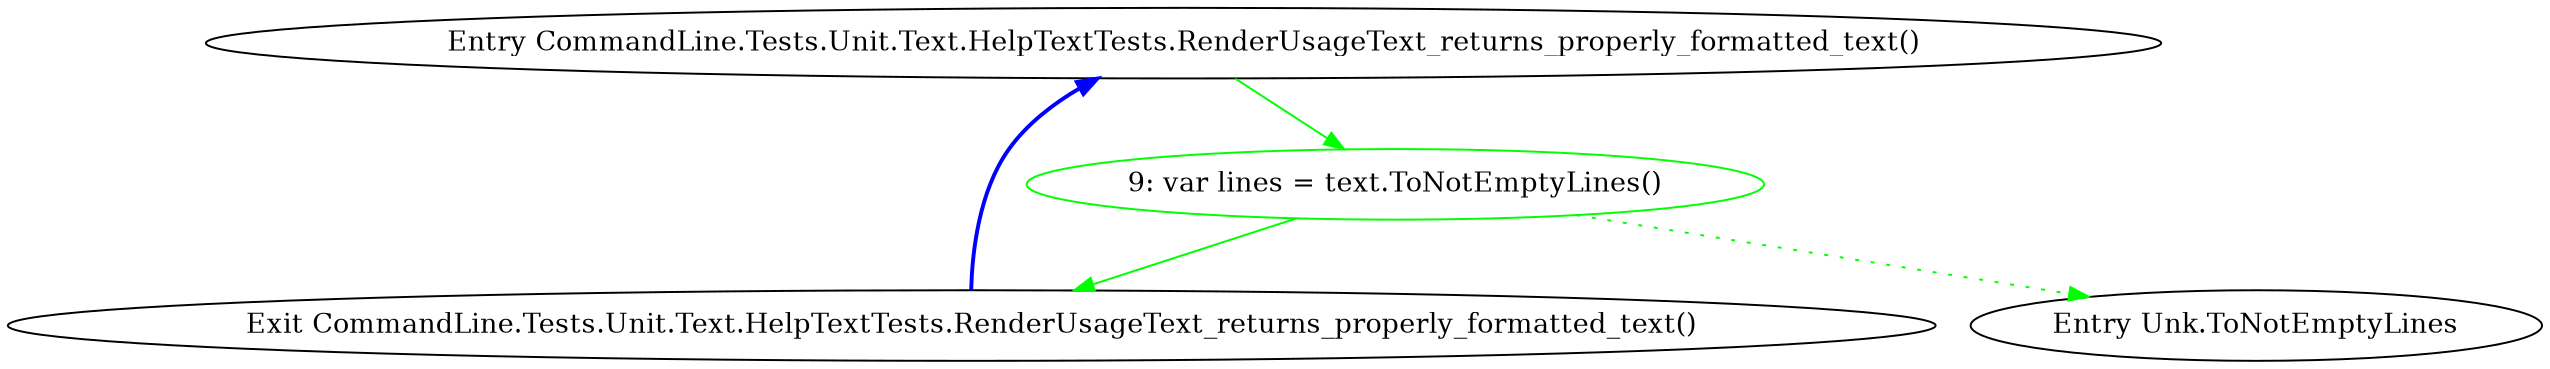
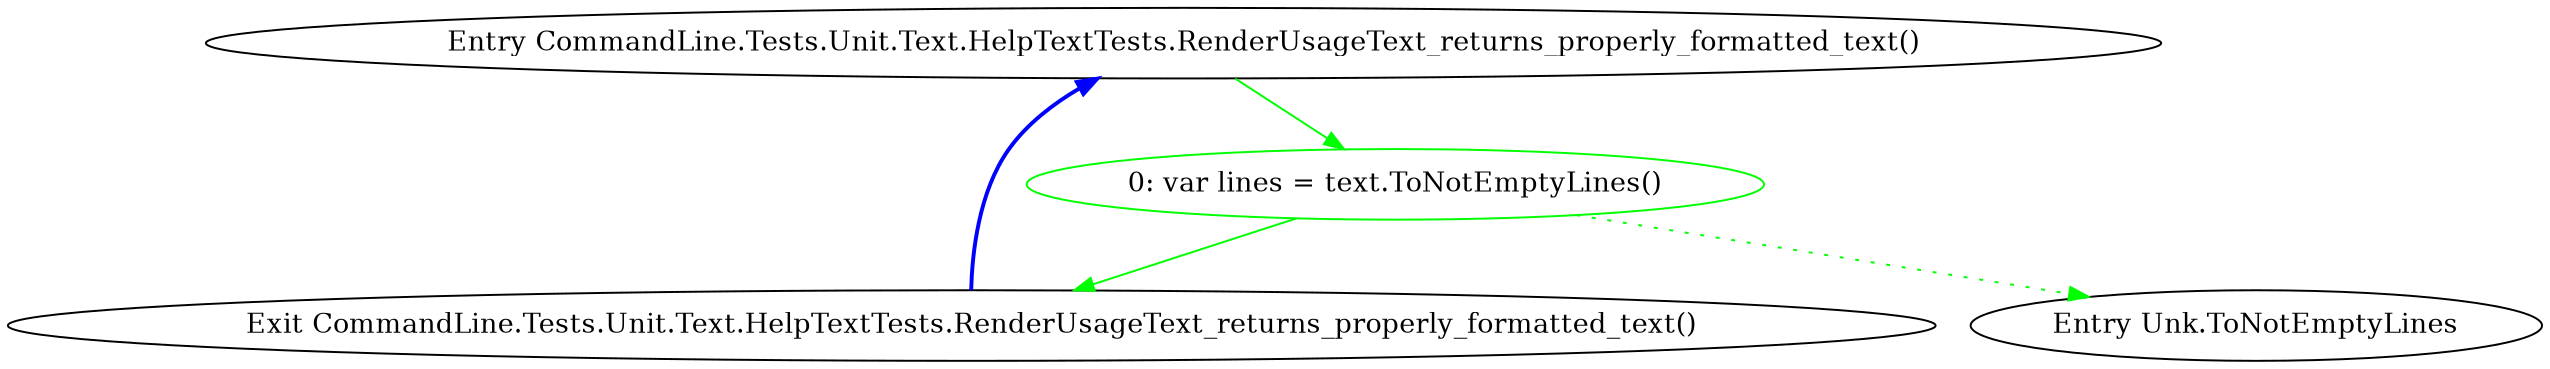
node "9: var lines = text.ToNotEmptyLines()": label "9: var lines = text.ToNotEmptyLines()" -> "0: var lines = text.ToNotEmptyLines()"
